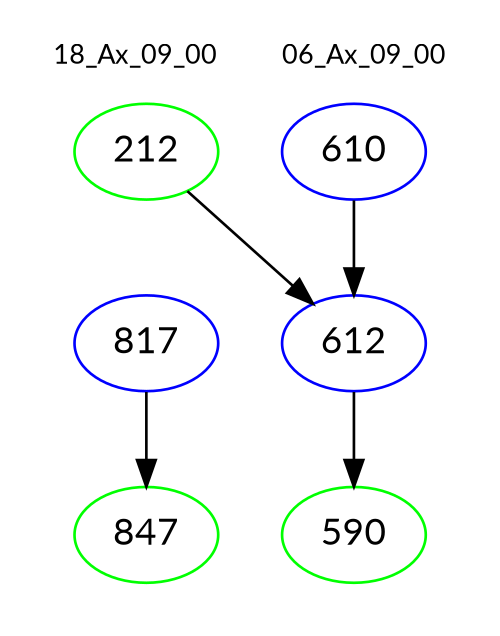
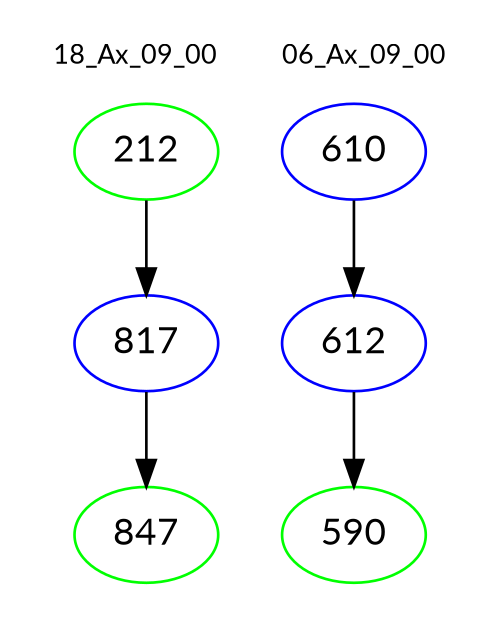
edge "212" -> "612": now "212" -> "817"
